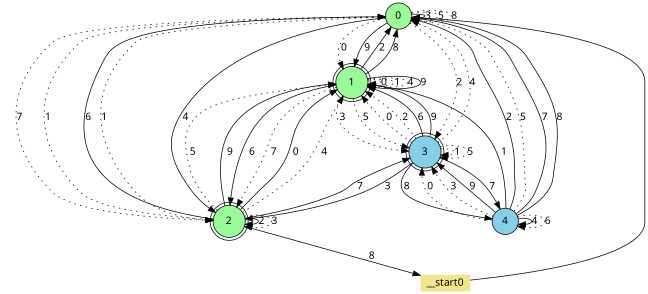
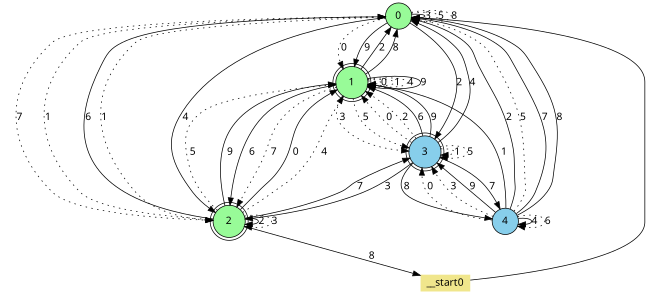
edge "0" -> "3": style dotted -> solid
edge "3" -> "0": style dotted -> solid
